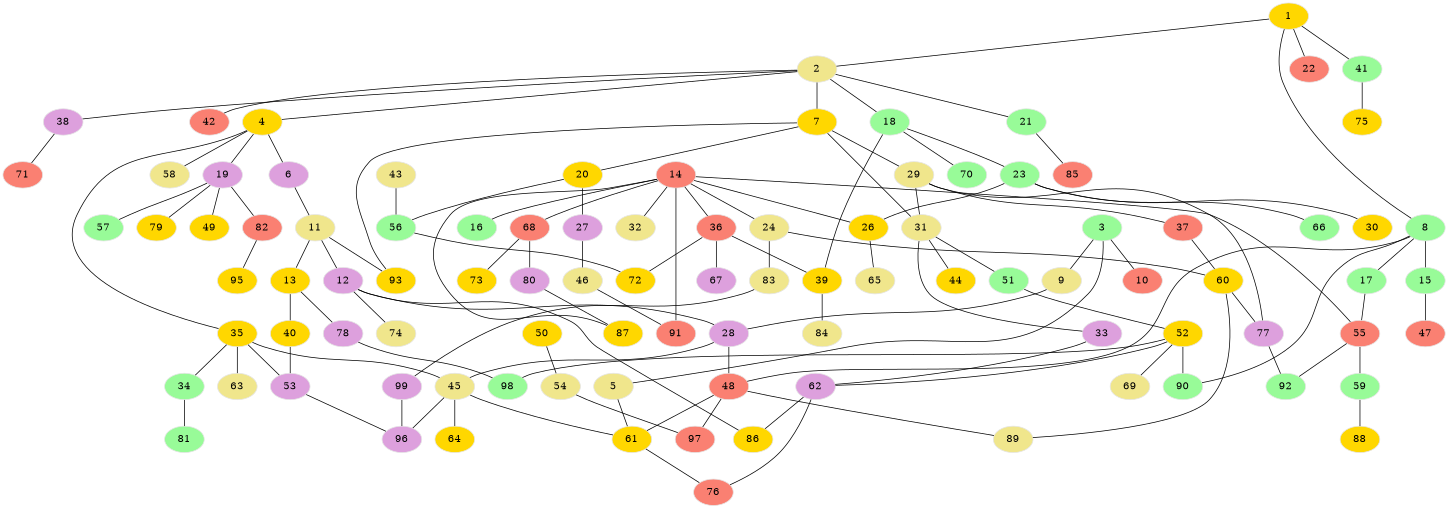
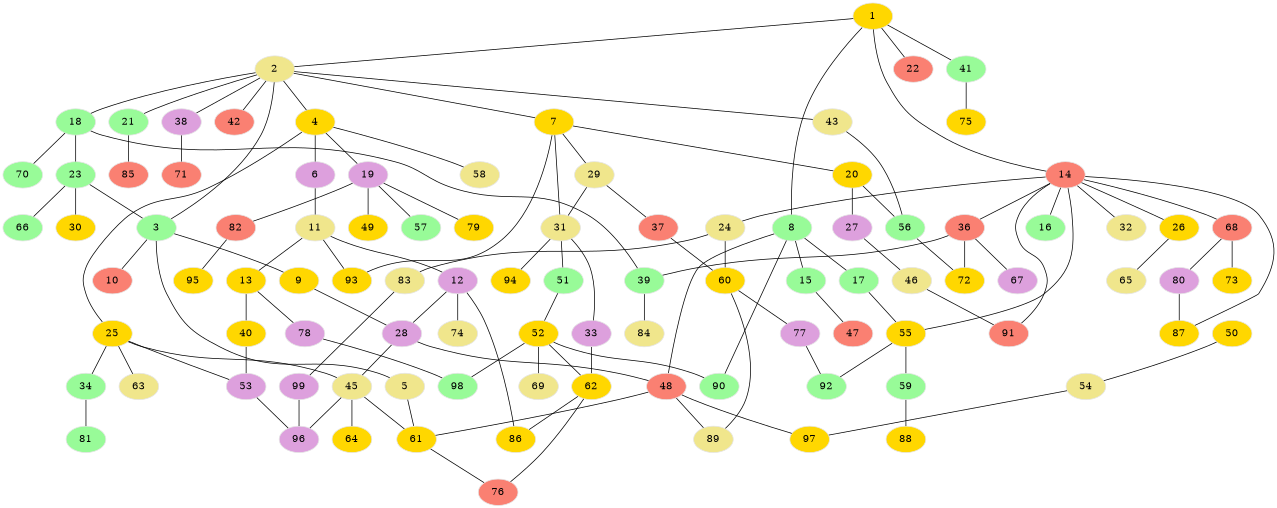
edge "2" -- "43": added
edge "1" -- "14": added
edge "2" -- "3": added
edge "29" -- "77": removed
edge "23" -- "26": now "23" -- "3"
node "39": fillcolor gold -> palegreen
node "44": label "44" -> "94"
node "9": fillcolor khaki -> gold
node "35": label "35" -> "25"
node "55": fillcolor salmon -> gold
node "62": fillcolor plum -> gold
node "97": fillcolor salmon -> gold
